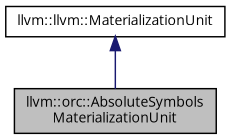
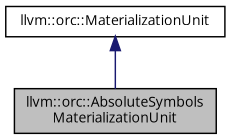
node "llvm::llvm::MaterializationUnit": label "llvm::llvm::MaterializationUnit" -> "llvm::orc::MaterializationUnit"
